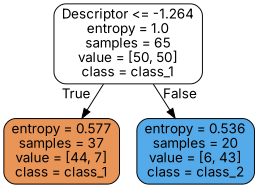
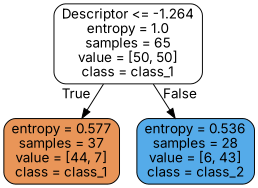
node "entropy = 0.536 samples = 20 value = [6, 43] class = class_2": label "entropy = 0.536 samples = 20 value = [6, 43] class = class_2" -> "entropy = 0.536 samples = 28 value = [6, 43] class = class_2"
